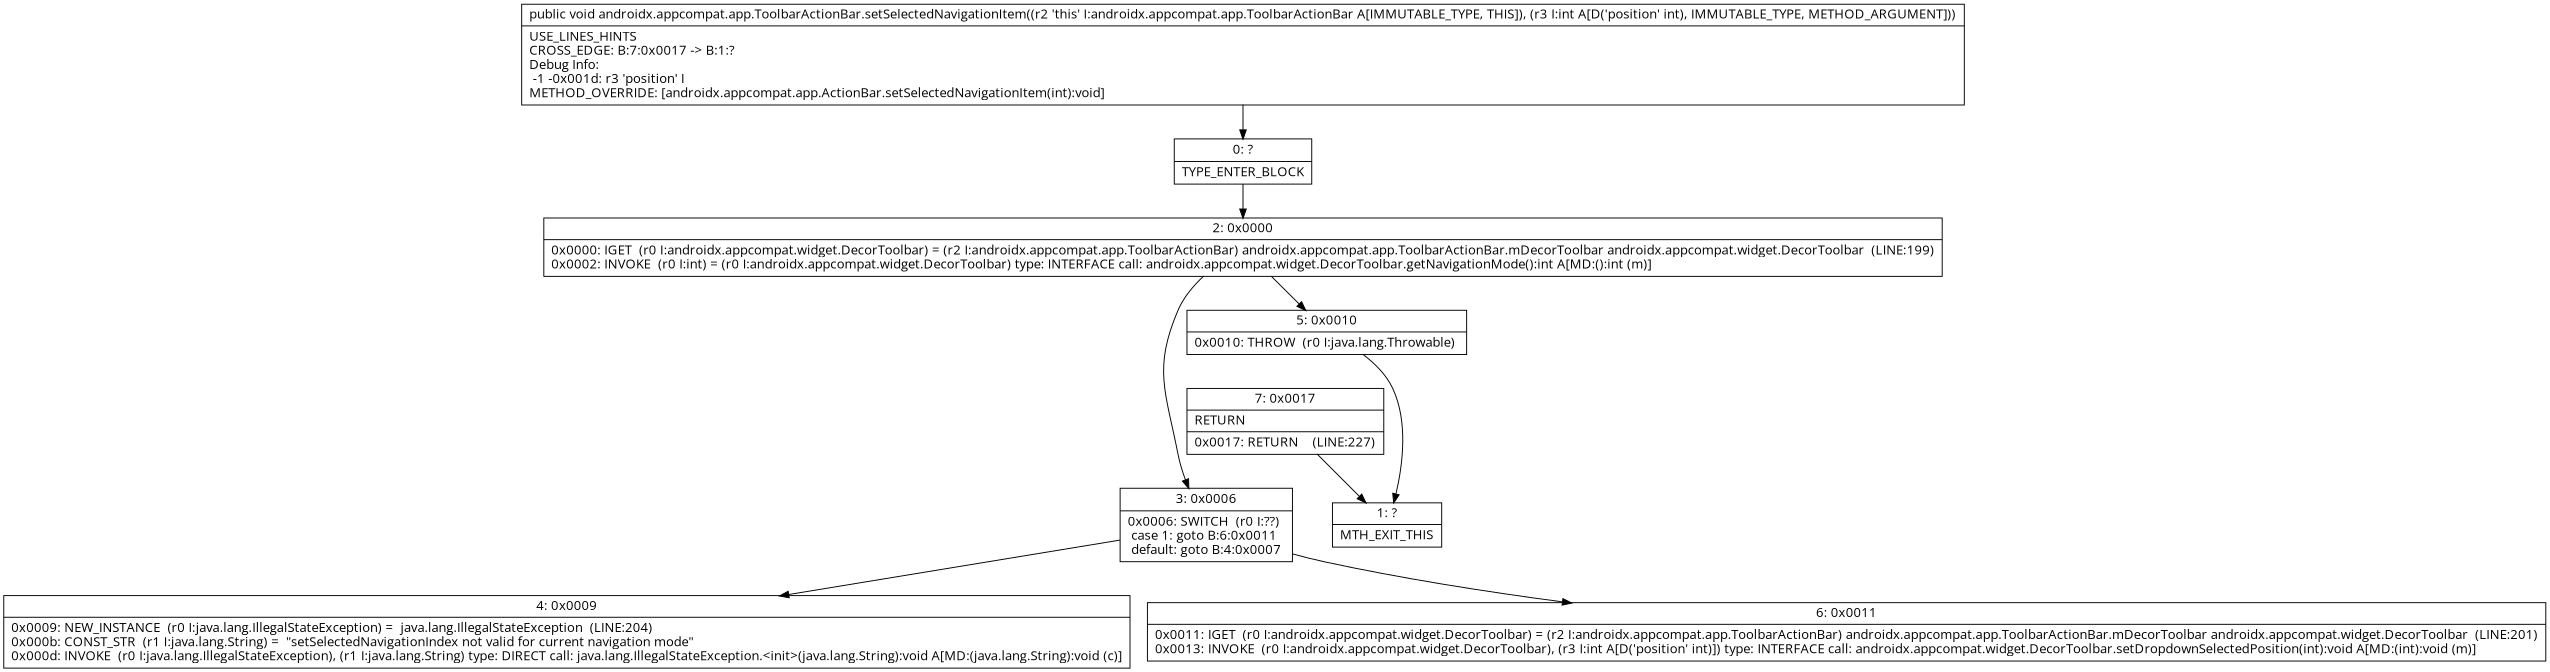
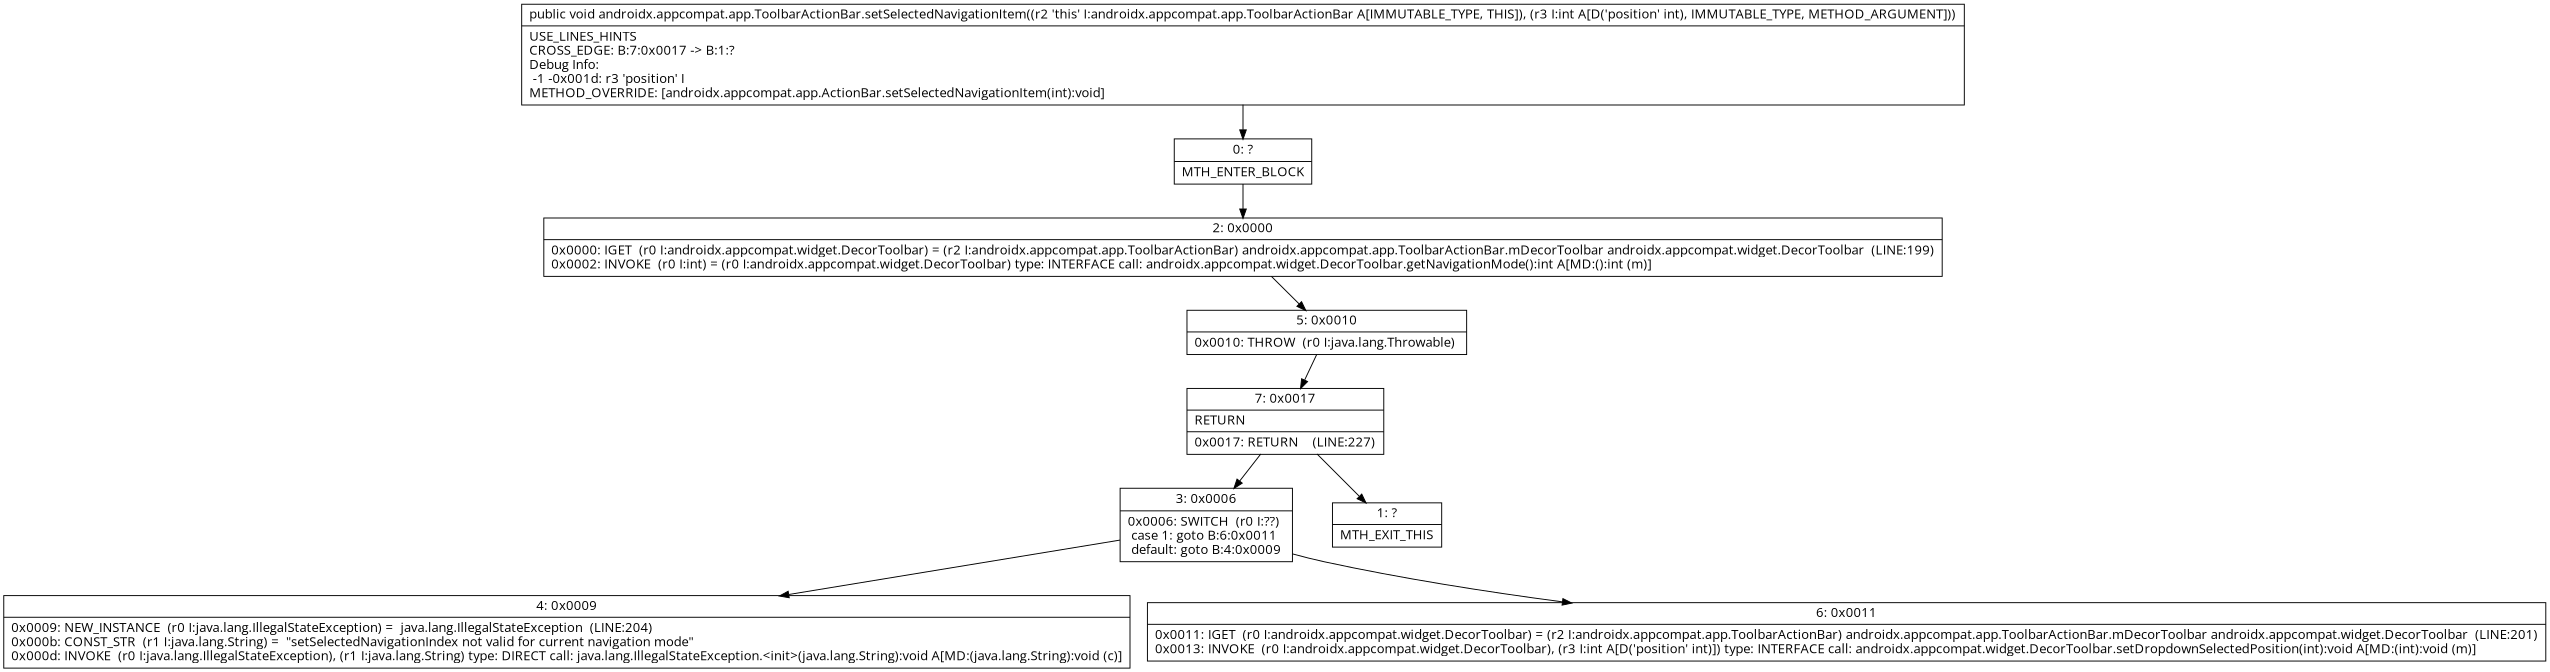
node "0: ?": text "TYPE_ENTER_BLOCK" -> "MTH_ENTER_BLOCK"
edge "2: 0x0000" -> "3: 0x0006": now "7: 0x0017" -> "3: 0x0006"
edge "5: 0x0010" -> "1: ?": now "5: 0x0010" -> "7: 0x0017"
node "3: 0x0006": text "default: goto B:4:0x0007" -> "default: goto B:4:0x0009"
